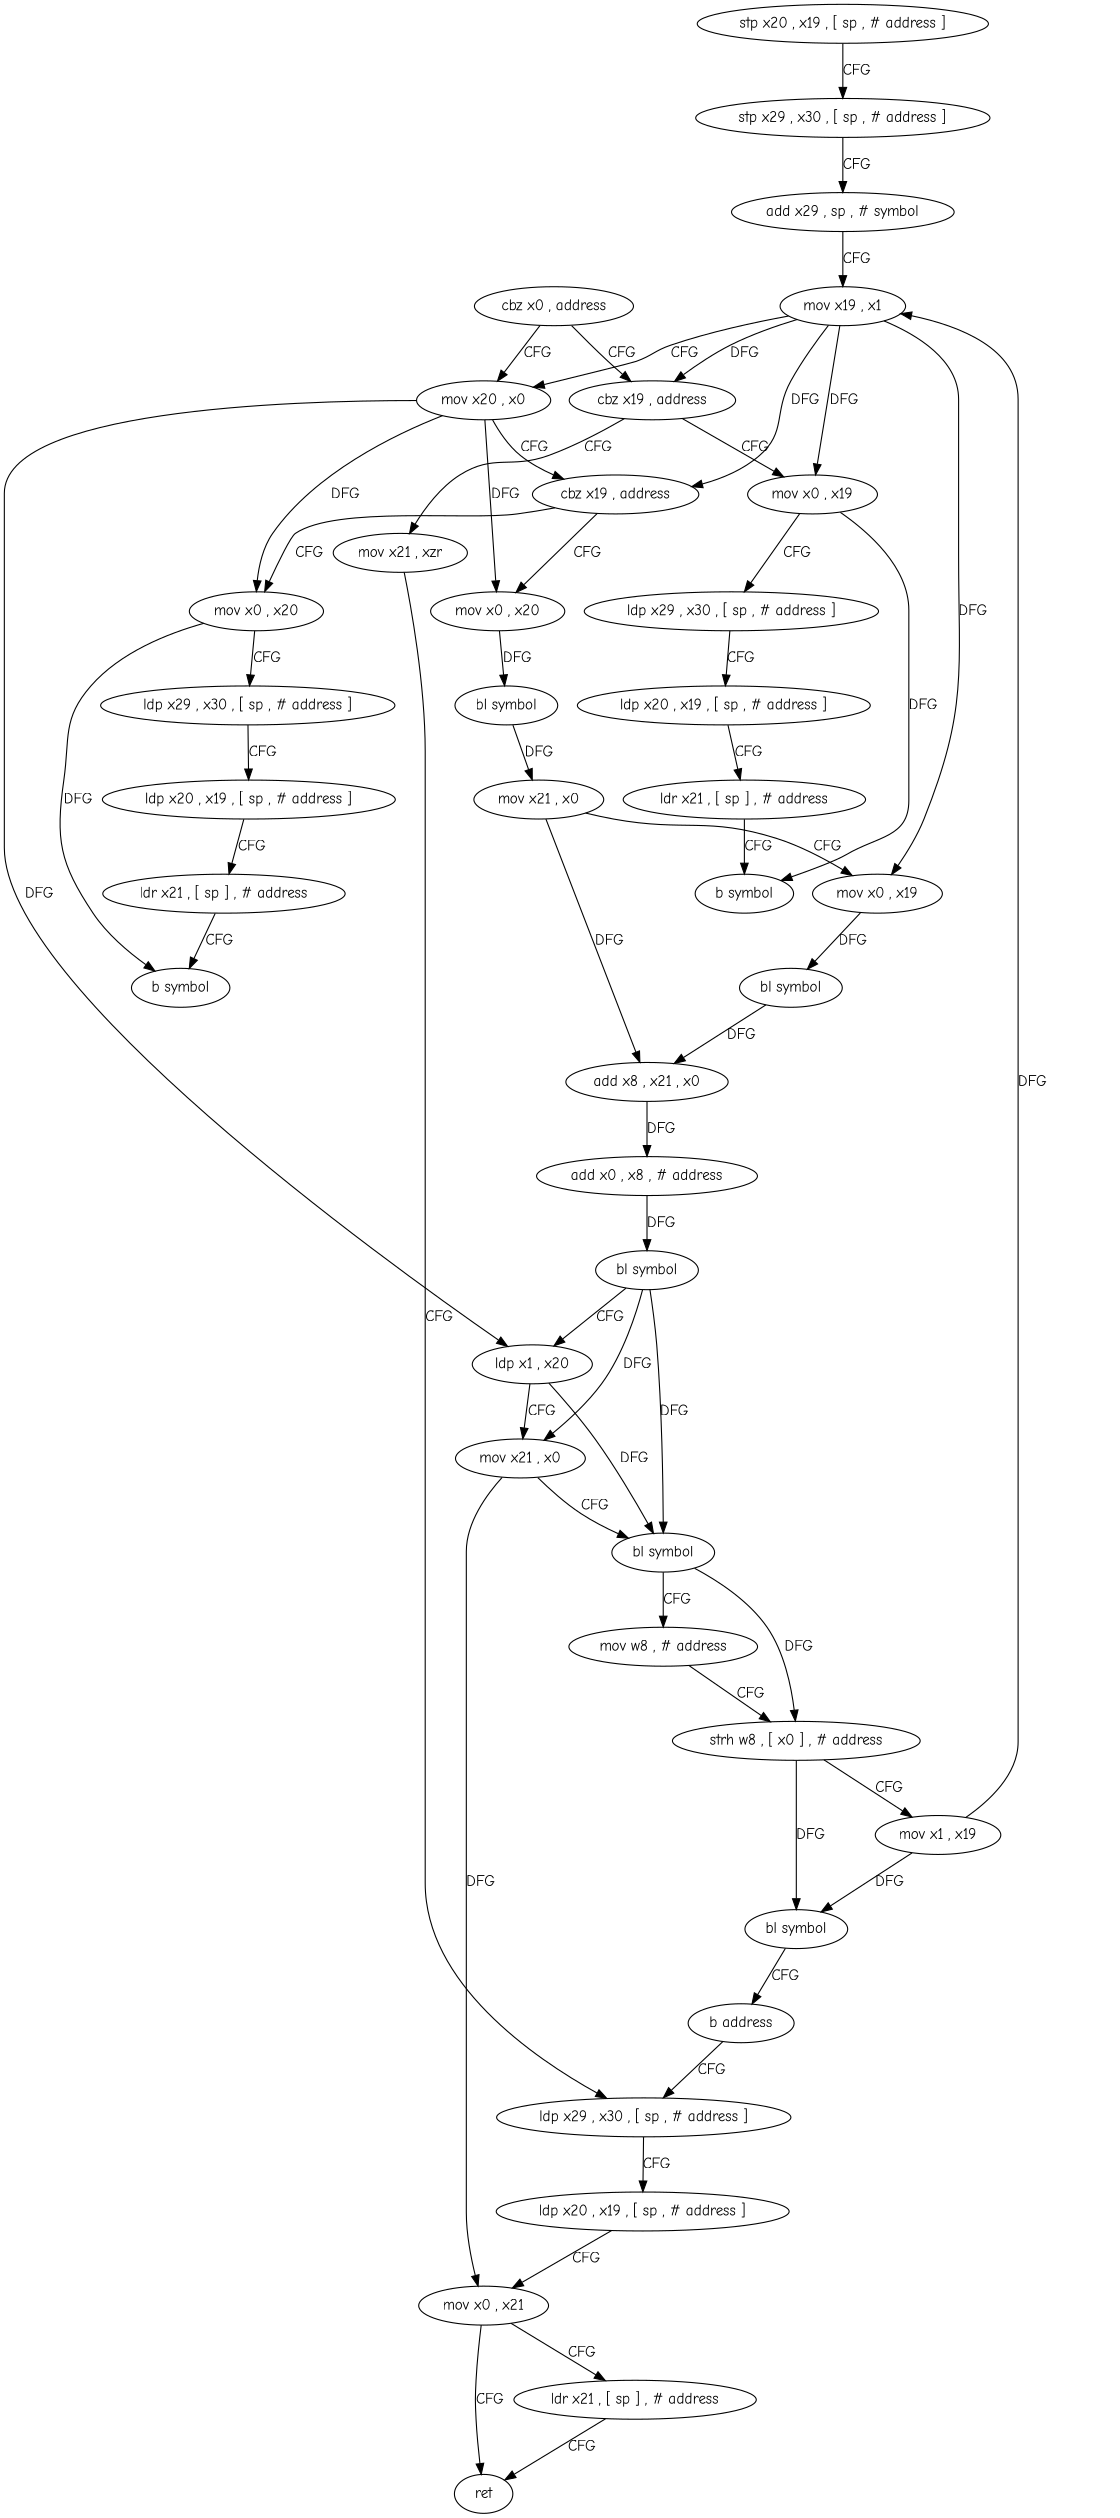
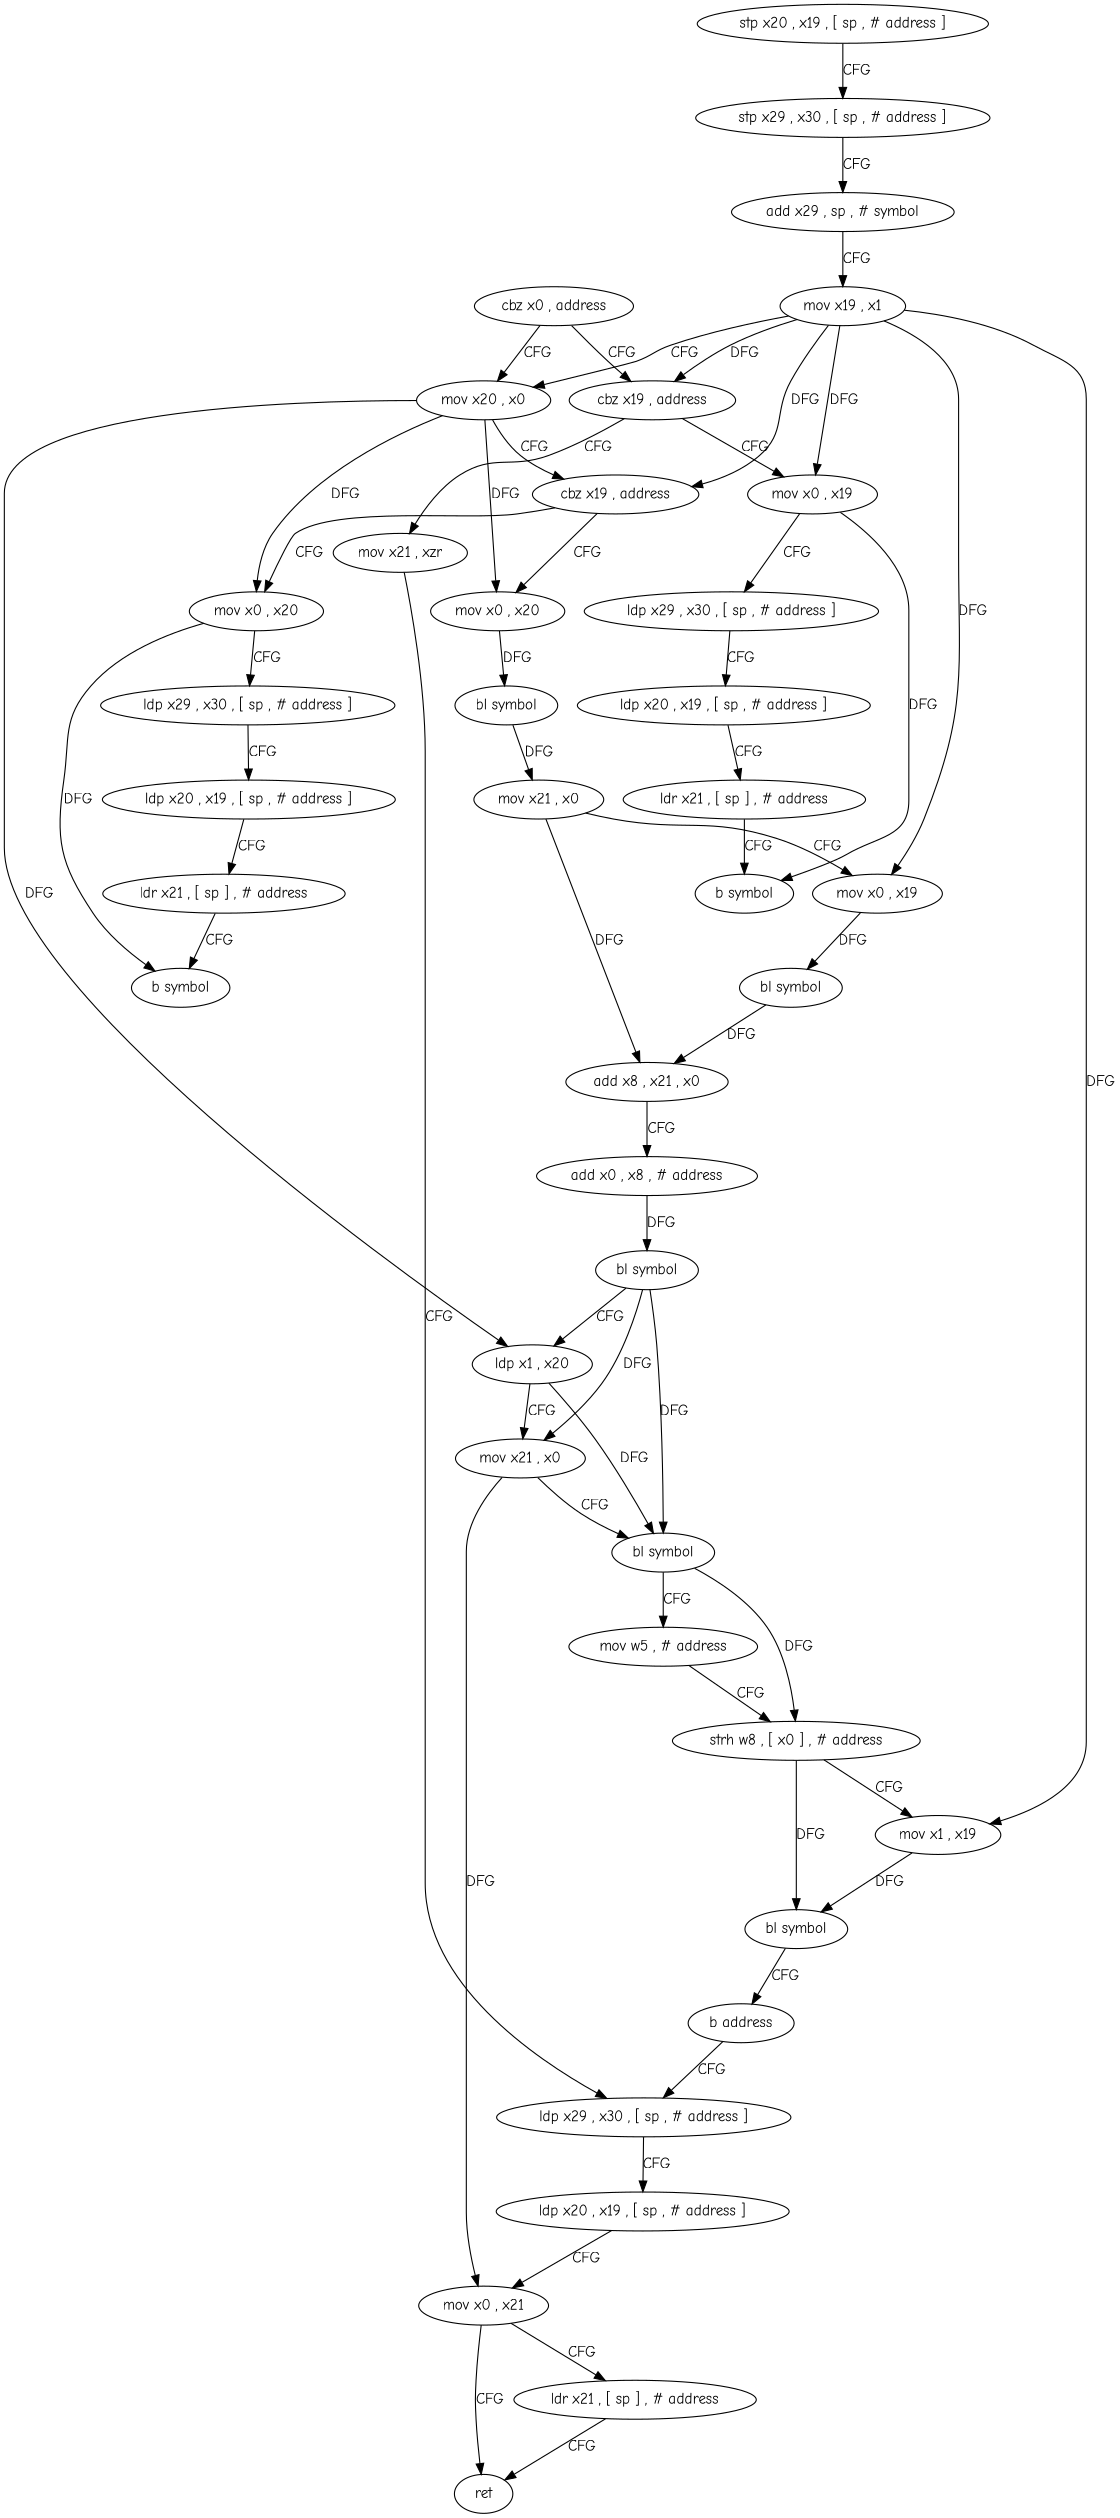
edge "mov x1 , x19" -> "mov x19 , x1": reversed
edge "add x8 , x21 , x0" -> "add x0 , x8 , # address": label "DFG" -> "CFG"
node "mov w8 , # address": label "mov w8 , # address" -> "mov w5 , # address"
